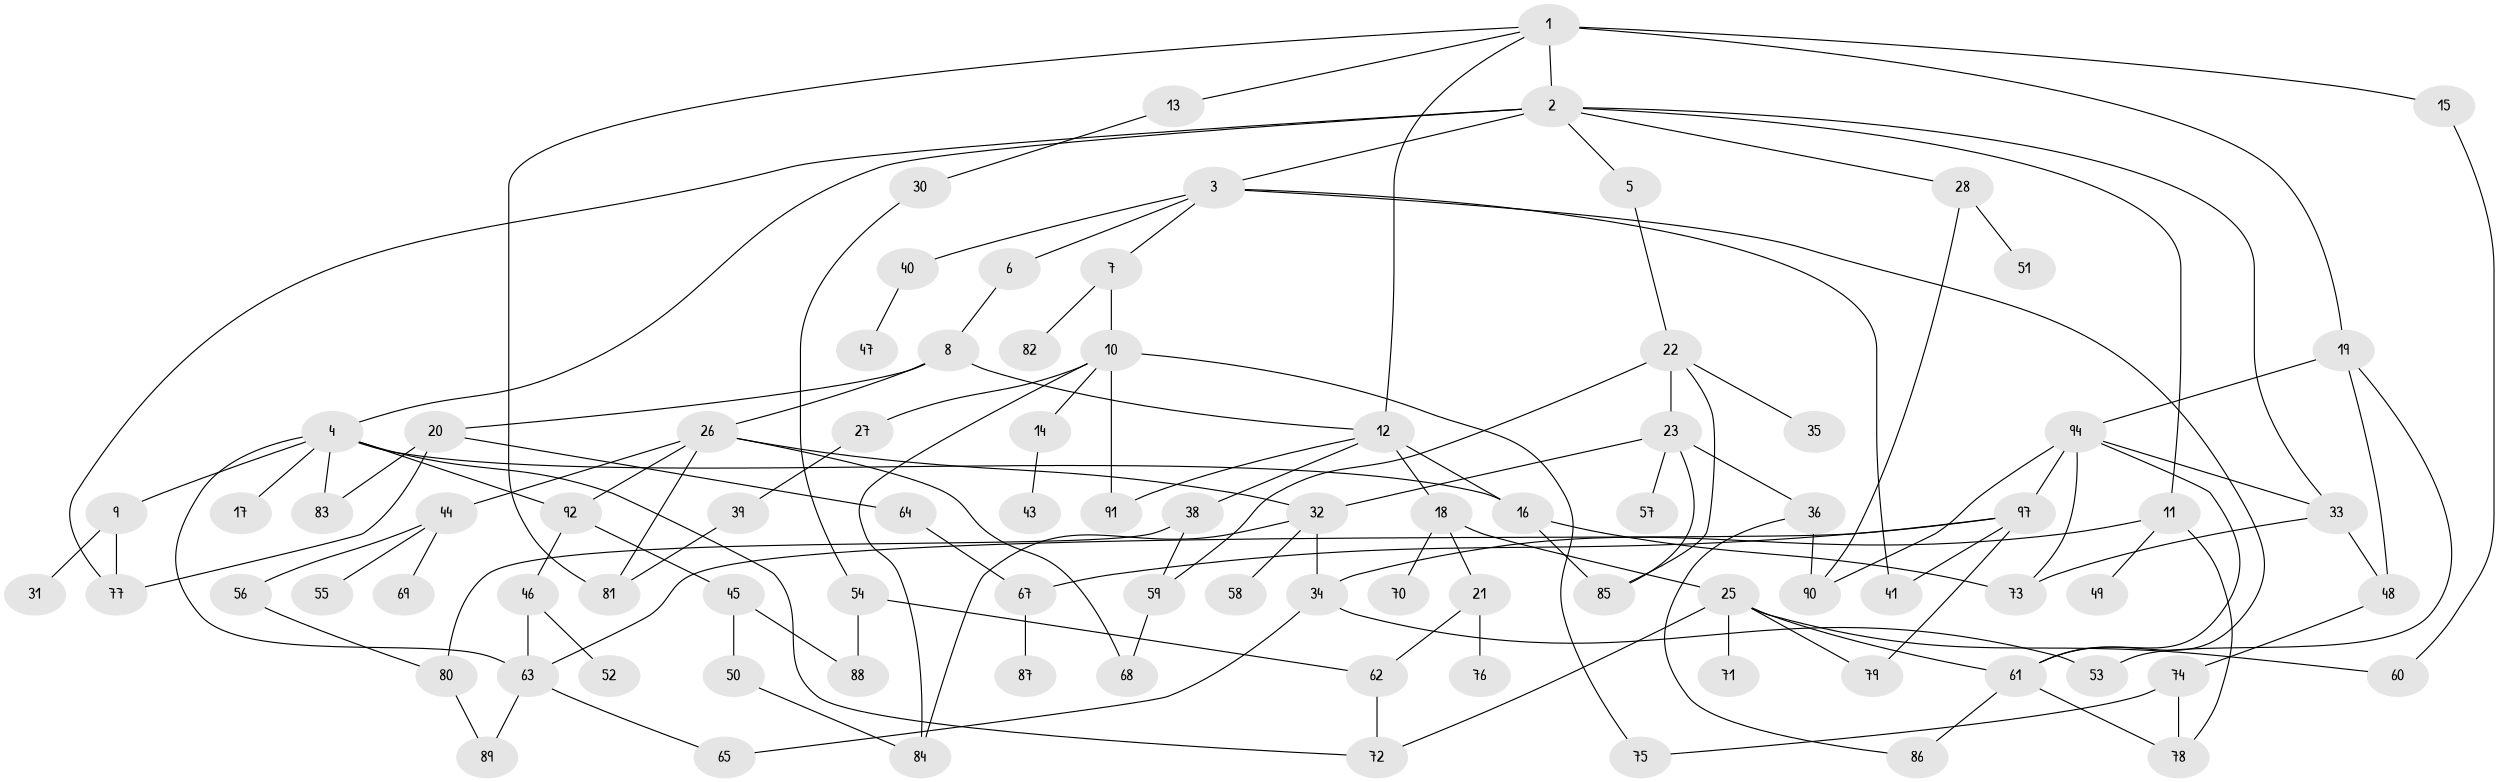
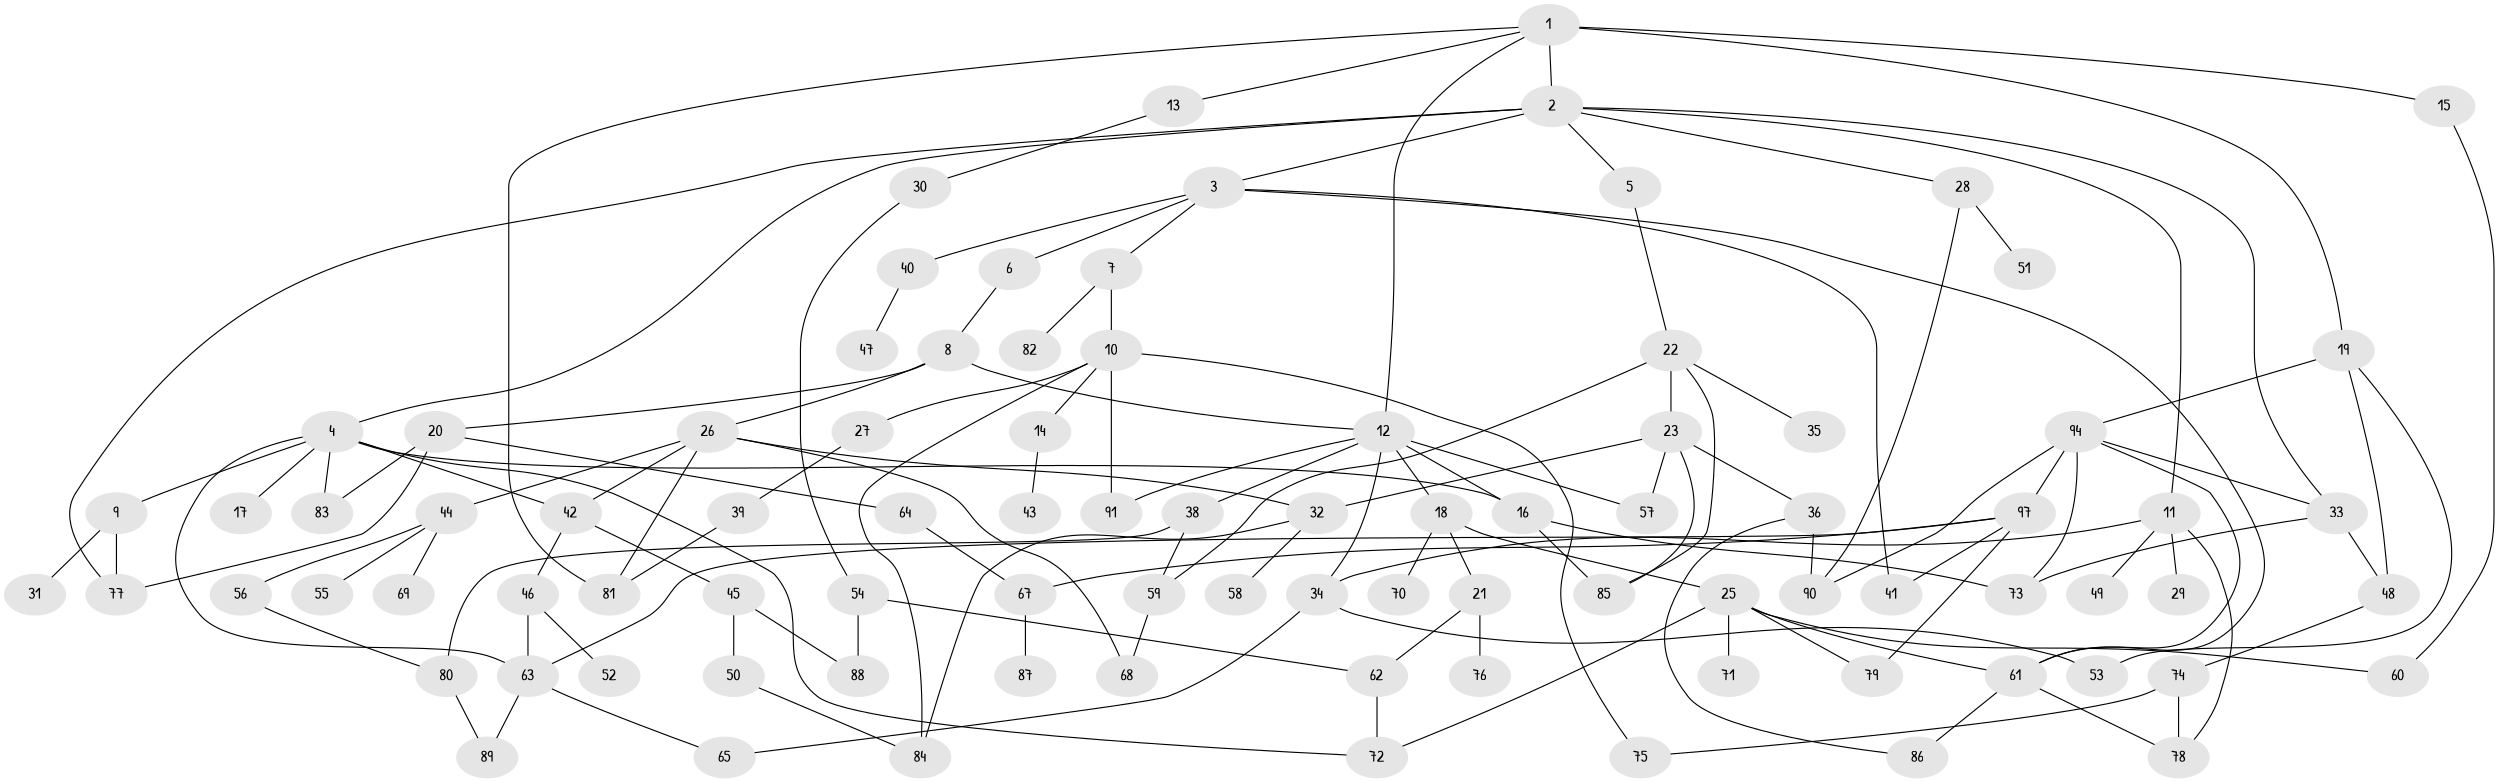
edge "12" -- "57": added
node "92": label "92" -> "42"
edge "32" -- "34": now "12" -- "34"
node "29": added
